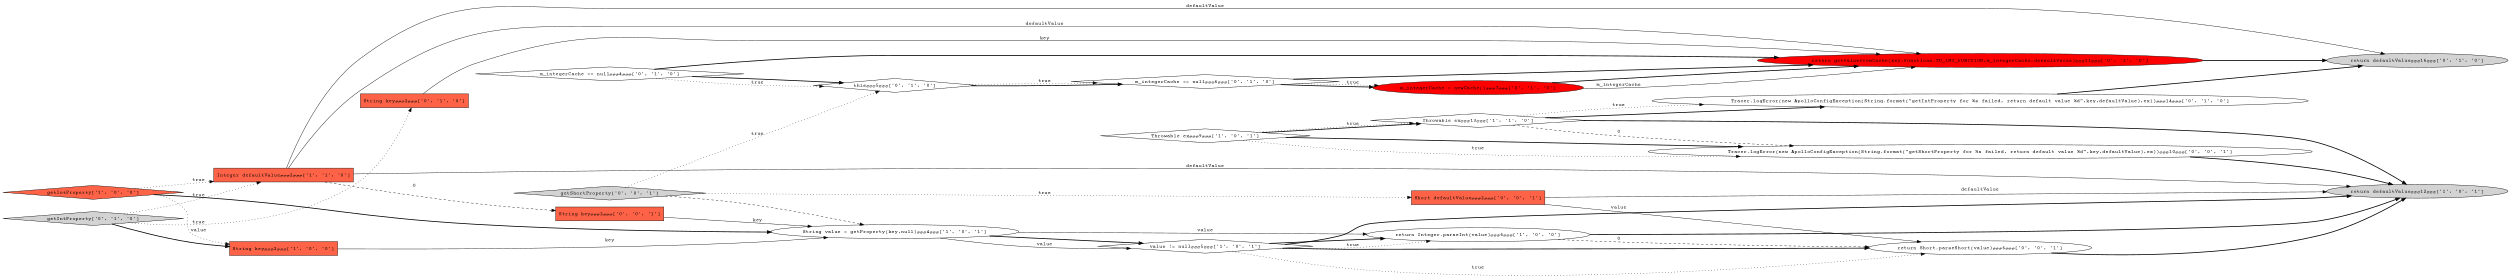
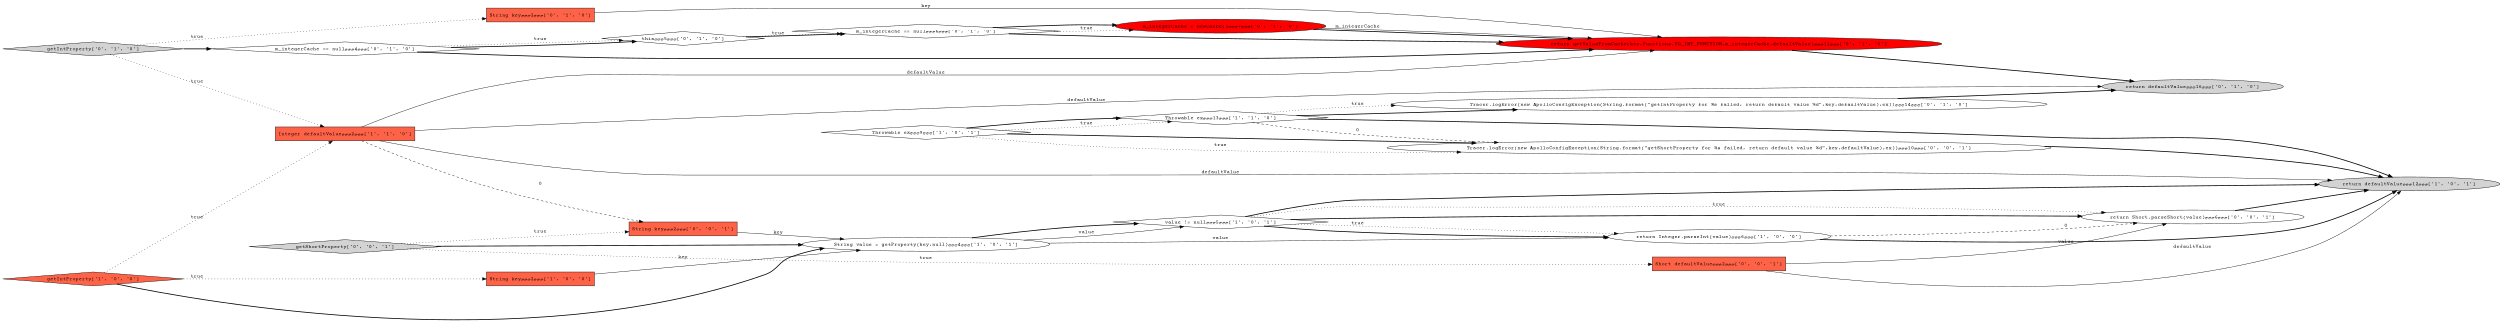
edge "getShortProperty['0', '0', '1']" -> "this@@@5@@@['0', '1', '0']": now "getShortProperty['0', '0', '1']" -> "String key@@@2@@@['0', '0', '1']"
edge "getShortProperty['0', '0', '1']" -> "String value = getProperty(key,null)@@@4@@@['1', '0', '1']": style dashed -> bold
edge "getIntProperty['1', '0', '0']" -> "String key@@@2@@@['1', '0', '0']": label "value" -> "true"
edge "getIntProperty['0', '1', '0']" -> "String key@@@2@@@['1', '0', '0']": now "getIntProperty['0', '1', '0']" -> "m_integerCache == null@@@4@@@['0', '1', '0']"
